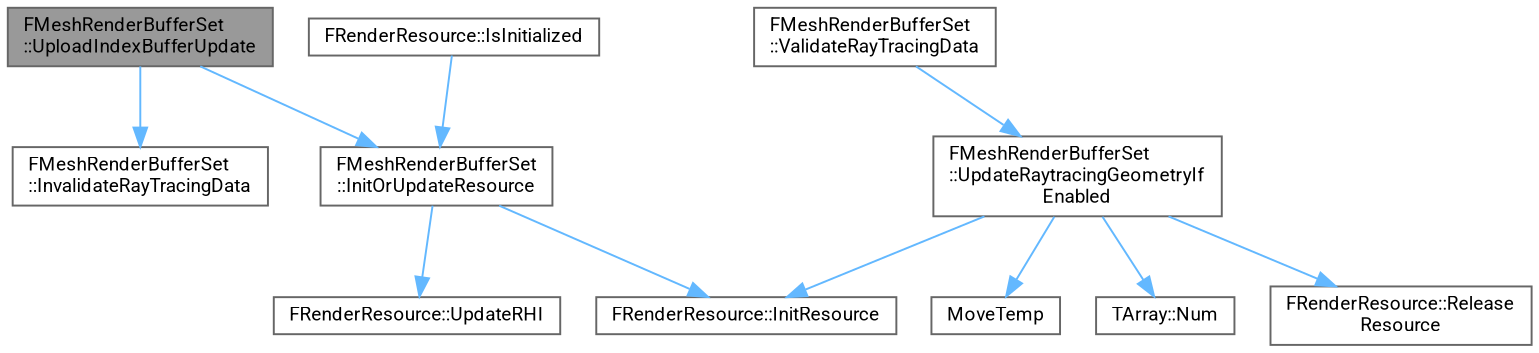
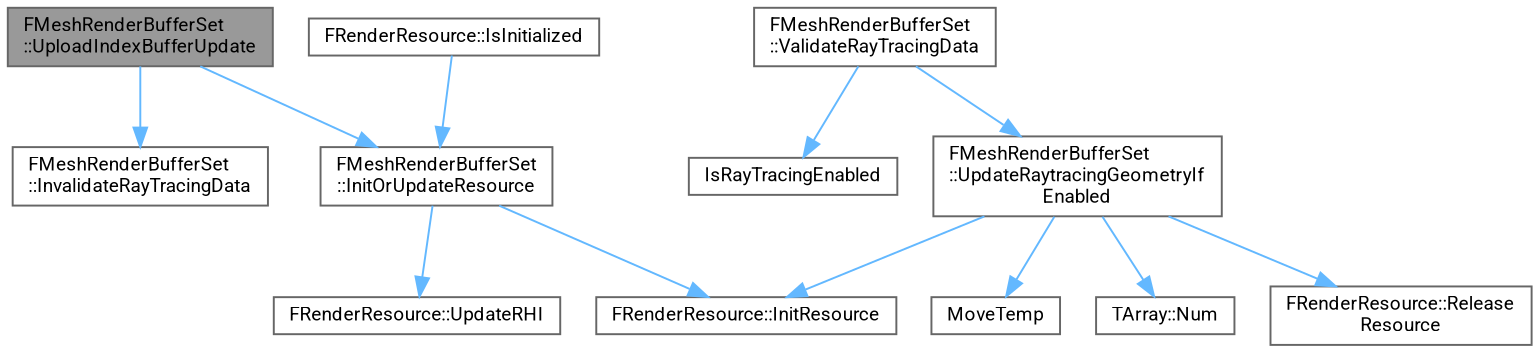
node "IsRayTracingEnabled": added
